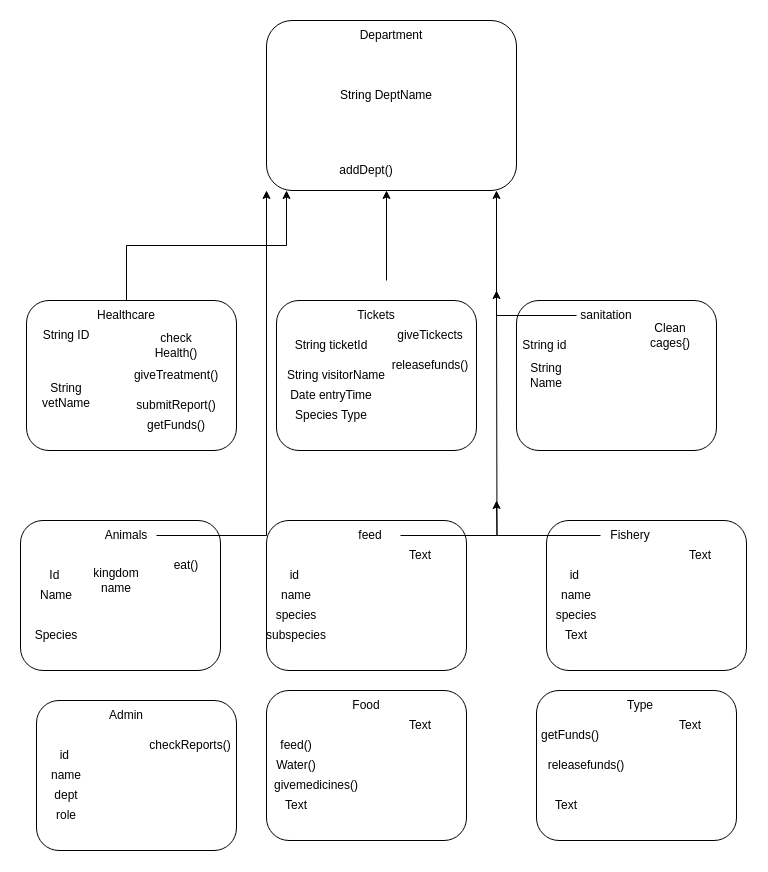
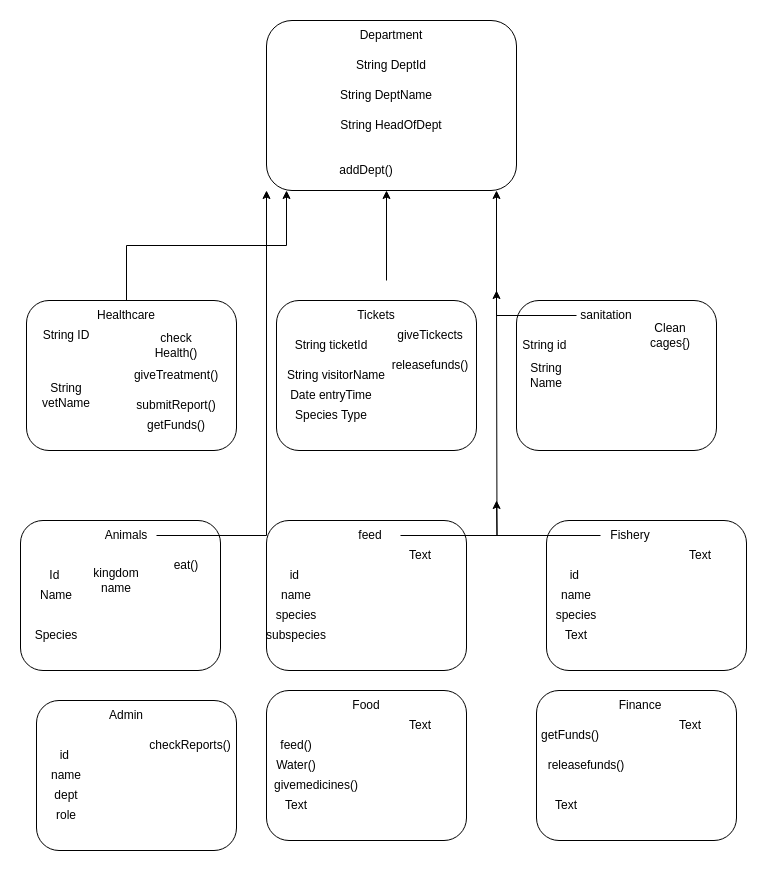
node "String DeptId": added
node "String HeadOfDept": added
node "Type": label "Type" -> "Finance"
